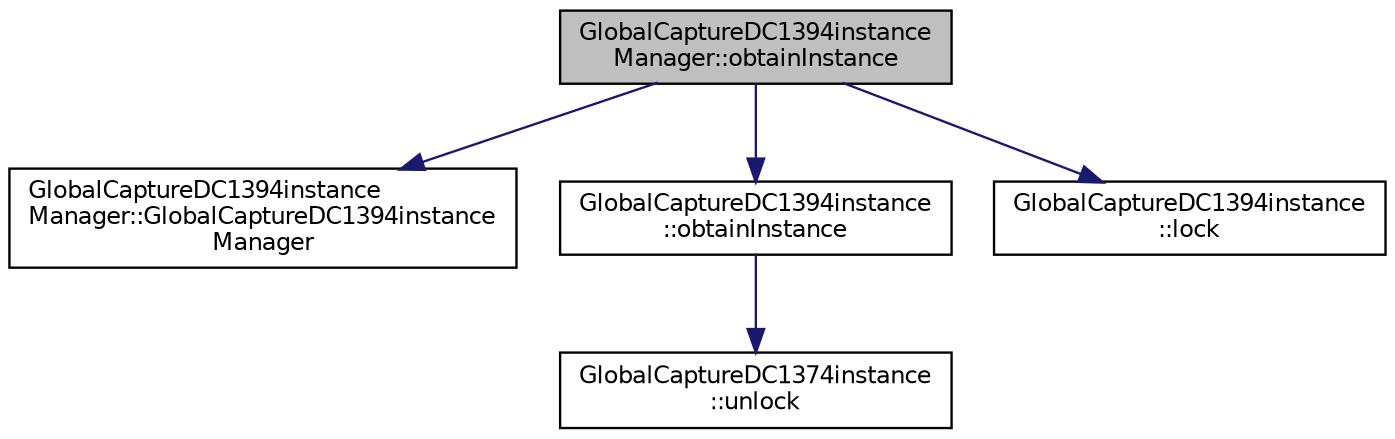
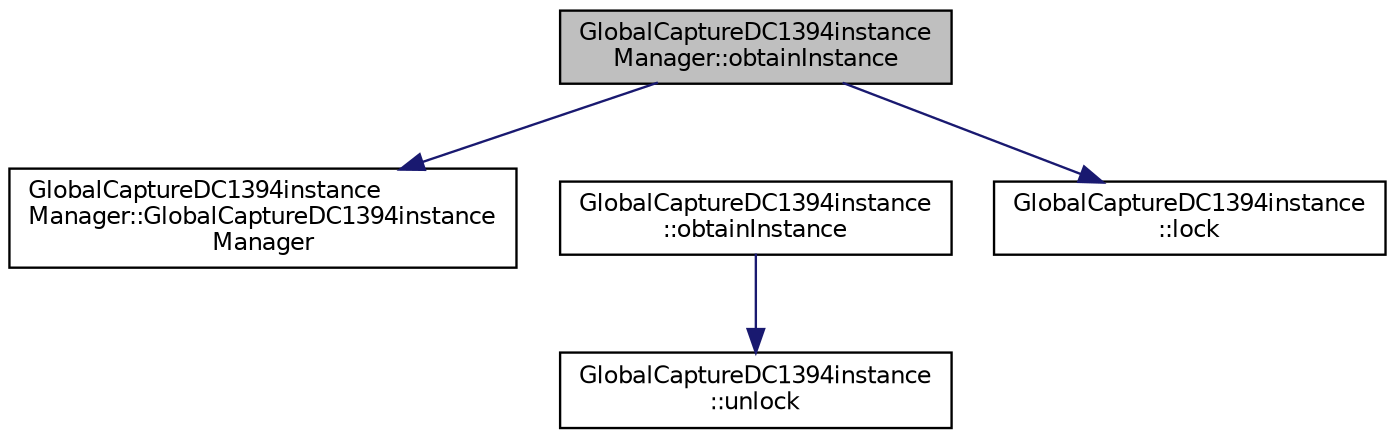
edge "GlobalCaptureDC1394instance Manager::obtainInstance" -> "GlobalCaptureDC1394instance ::obtainInstance": removed
node "GlobalCaptureDC1374instance ::unlock": label "GlobalCaptureDC1374instance ::unlock" -> "GlobalCaptureDC1394instance ::unlock"
